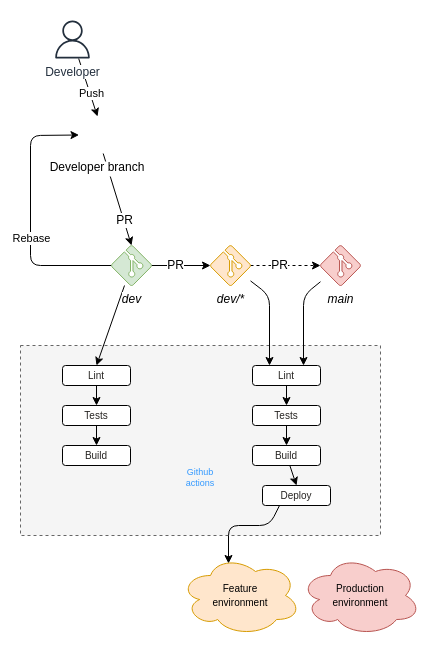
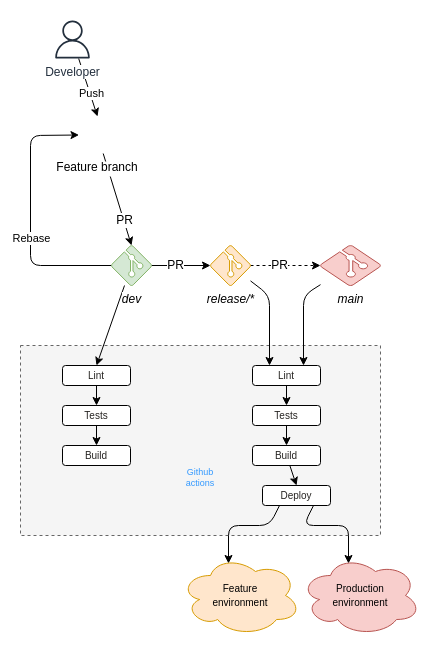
node "Developer branch": label "Developer branch" -> "Feature branch"
node "main": size 40x40 -> 60x40
node "dev/*": label "dev/*" -> "release/*"
edge "Deploy" -> "Production environment": added
